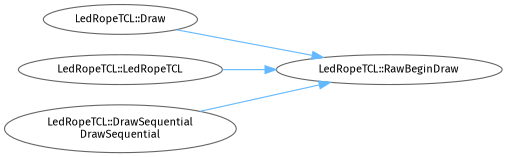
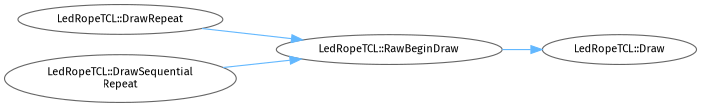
edge "LedRopeTCL::Draw" -> "LedRopeTCL::RawBeginDraw": reversed
node "LedRopeTCL::LedRopeTCL": label "LedRopeTCL::LedRopeTCL" -> "LedRopeTCL::DrawRepeat"
node "LedRopeTCL::DrawSequential DrawSequential": label "LedRopeTCL::DrawSequential DrawSequential" -> "LedRopeTCL::DrawSequential Repeat"
